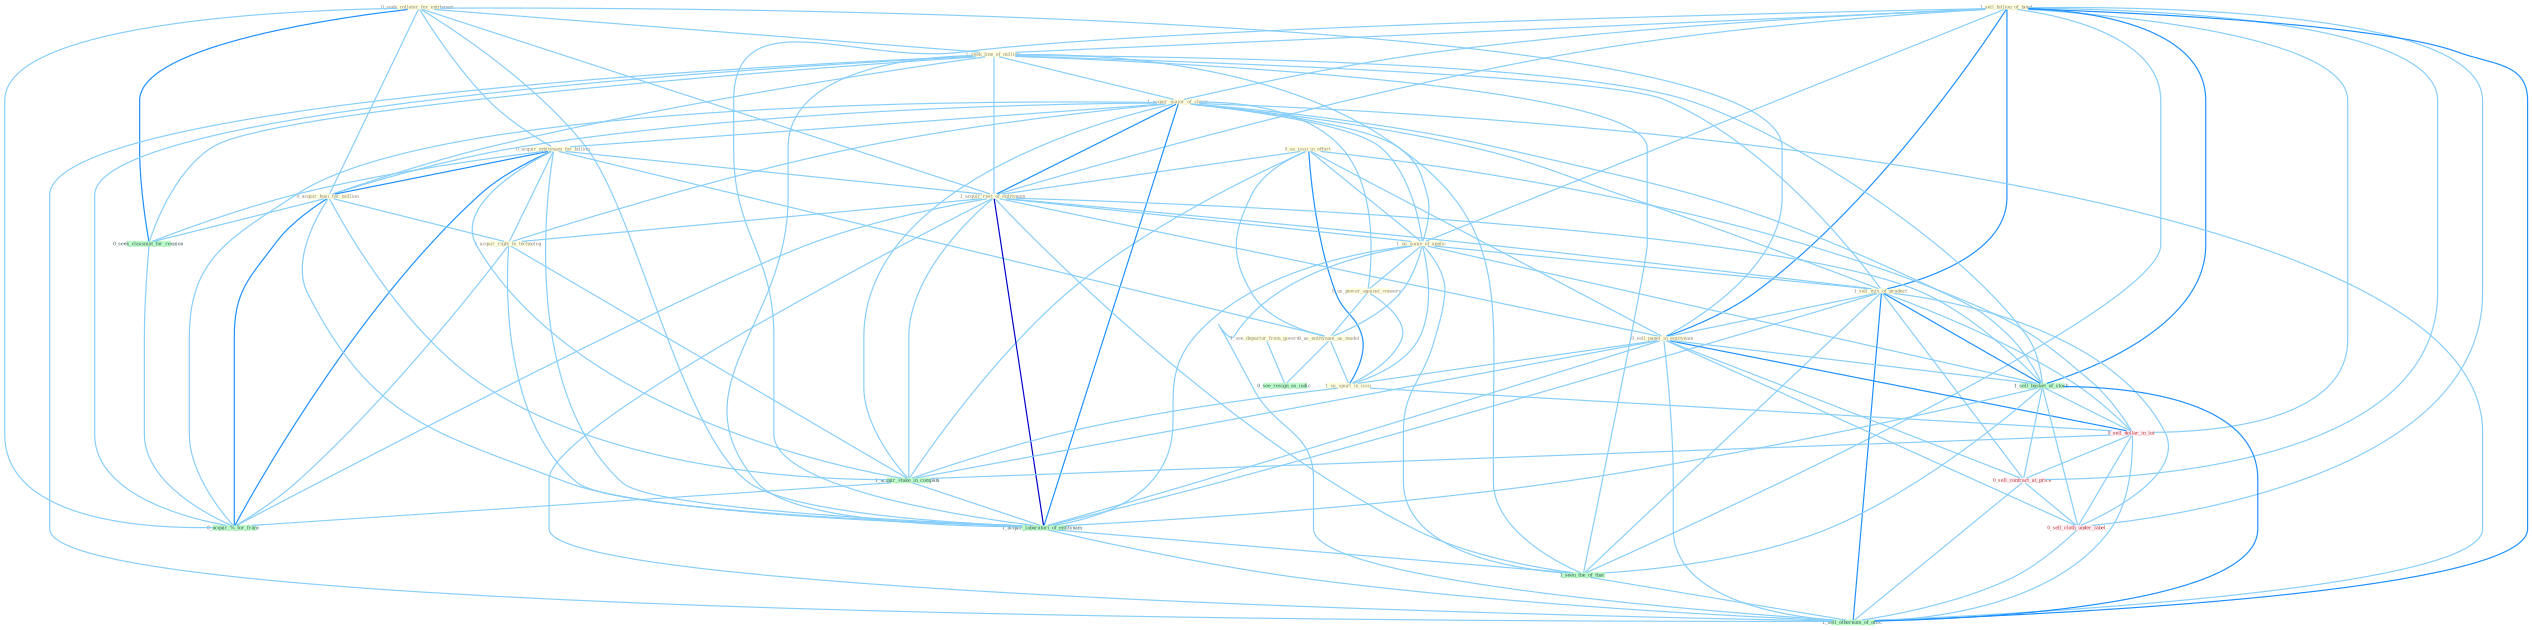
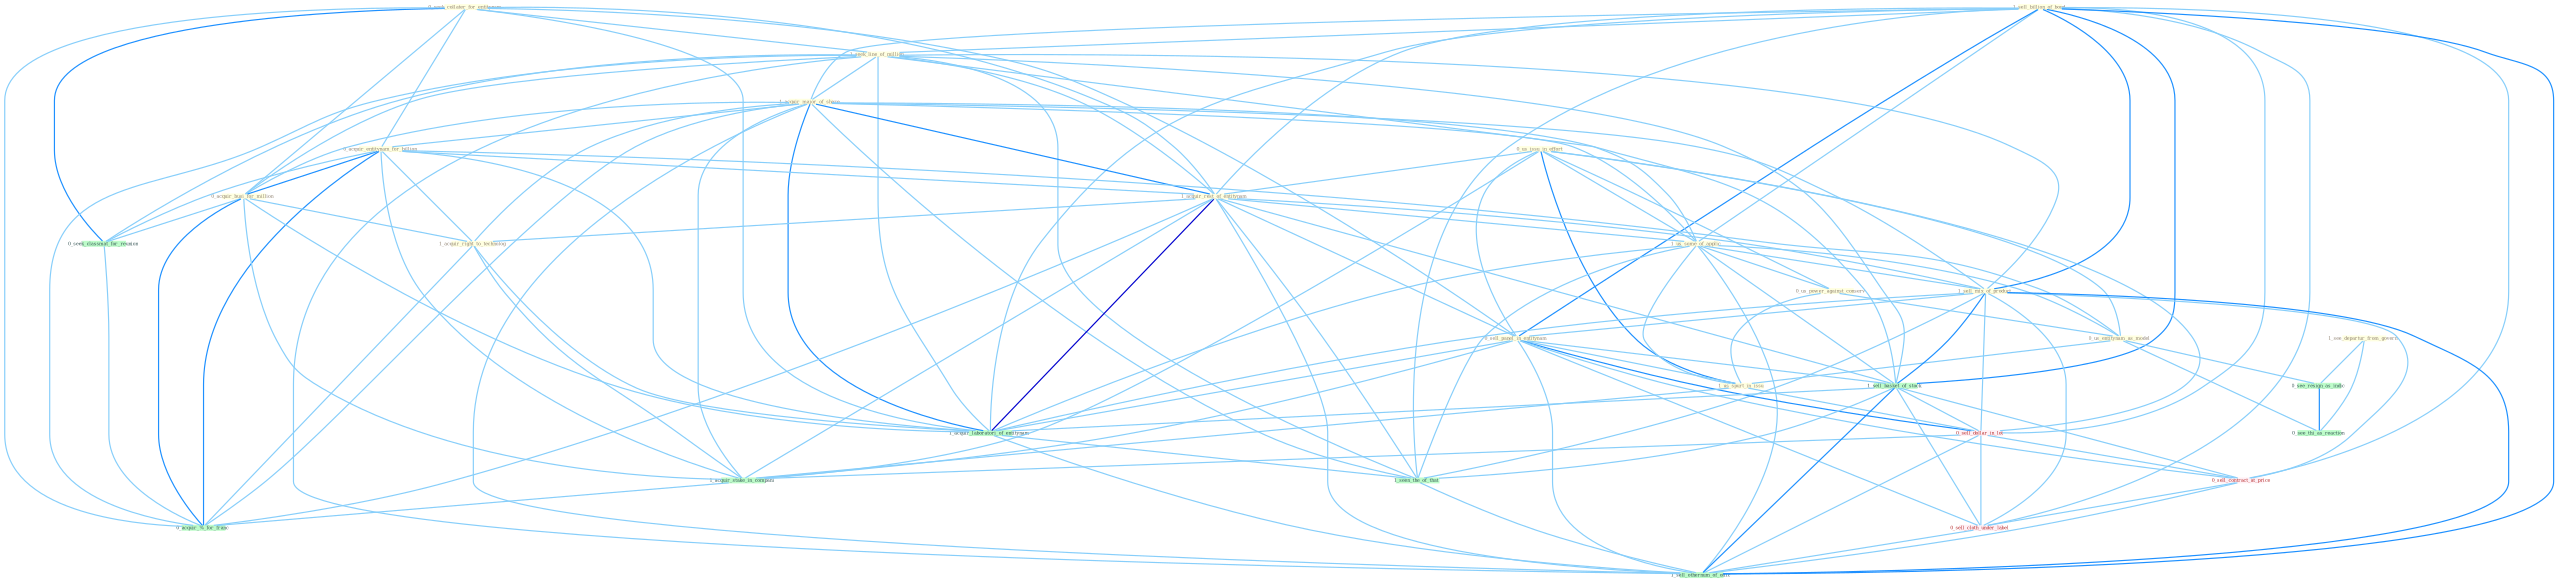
edge "1_acquir_major_of_share" -- "0_us_power_against_conserv": now "0_us_issu_in_effort" -- "0_us_power_against_conserv"
node "0_see_thi_as_reaction": added
edge "1_acquir_stake_in_compani" -- "1_acquir_laboratori_of_entitynam": removed
